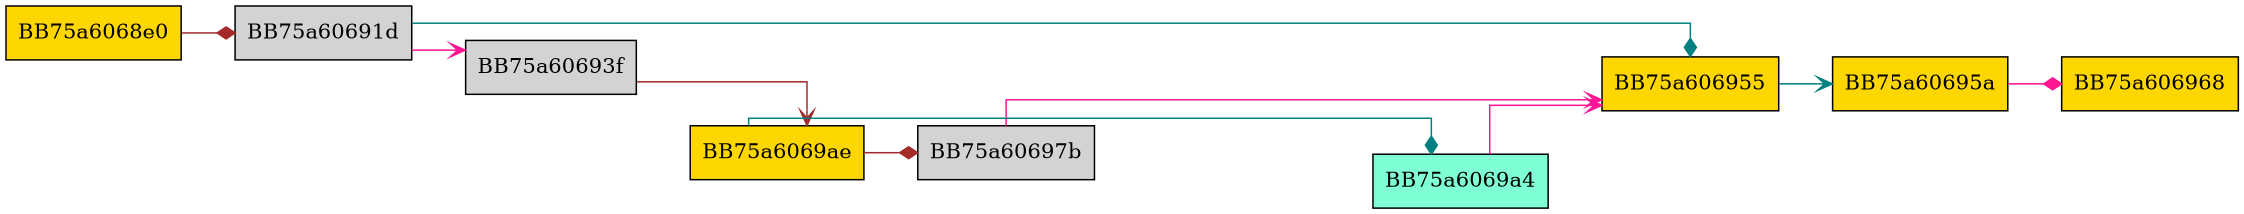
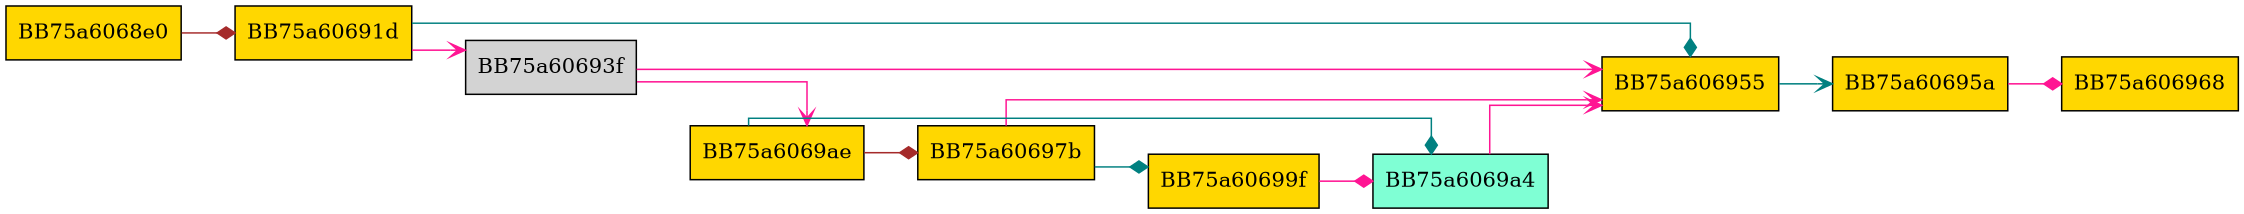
node "BB75a60691d": fillcolor lightgrey -> gold
edge "BB75a60693f" -> "BB75a606955": added
edge "BB75a60693f" -> "BB75a6069ae": color brown -> deeppink
node "BB75a60697b": fillcolor lightgrey -> gold
node "BB75a60699f": added
